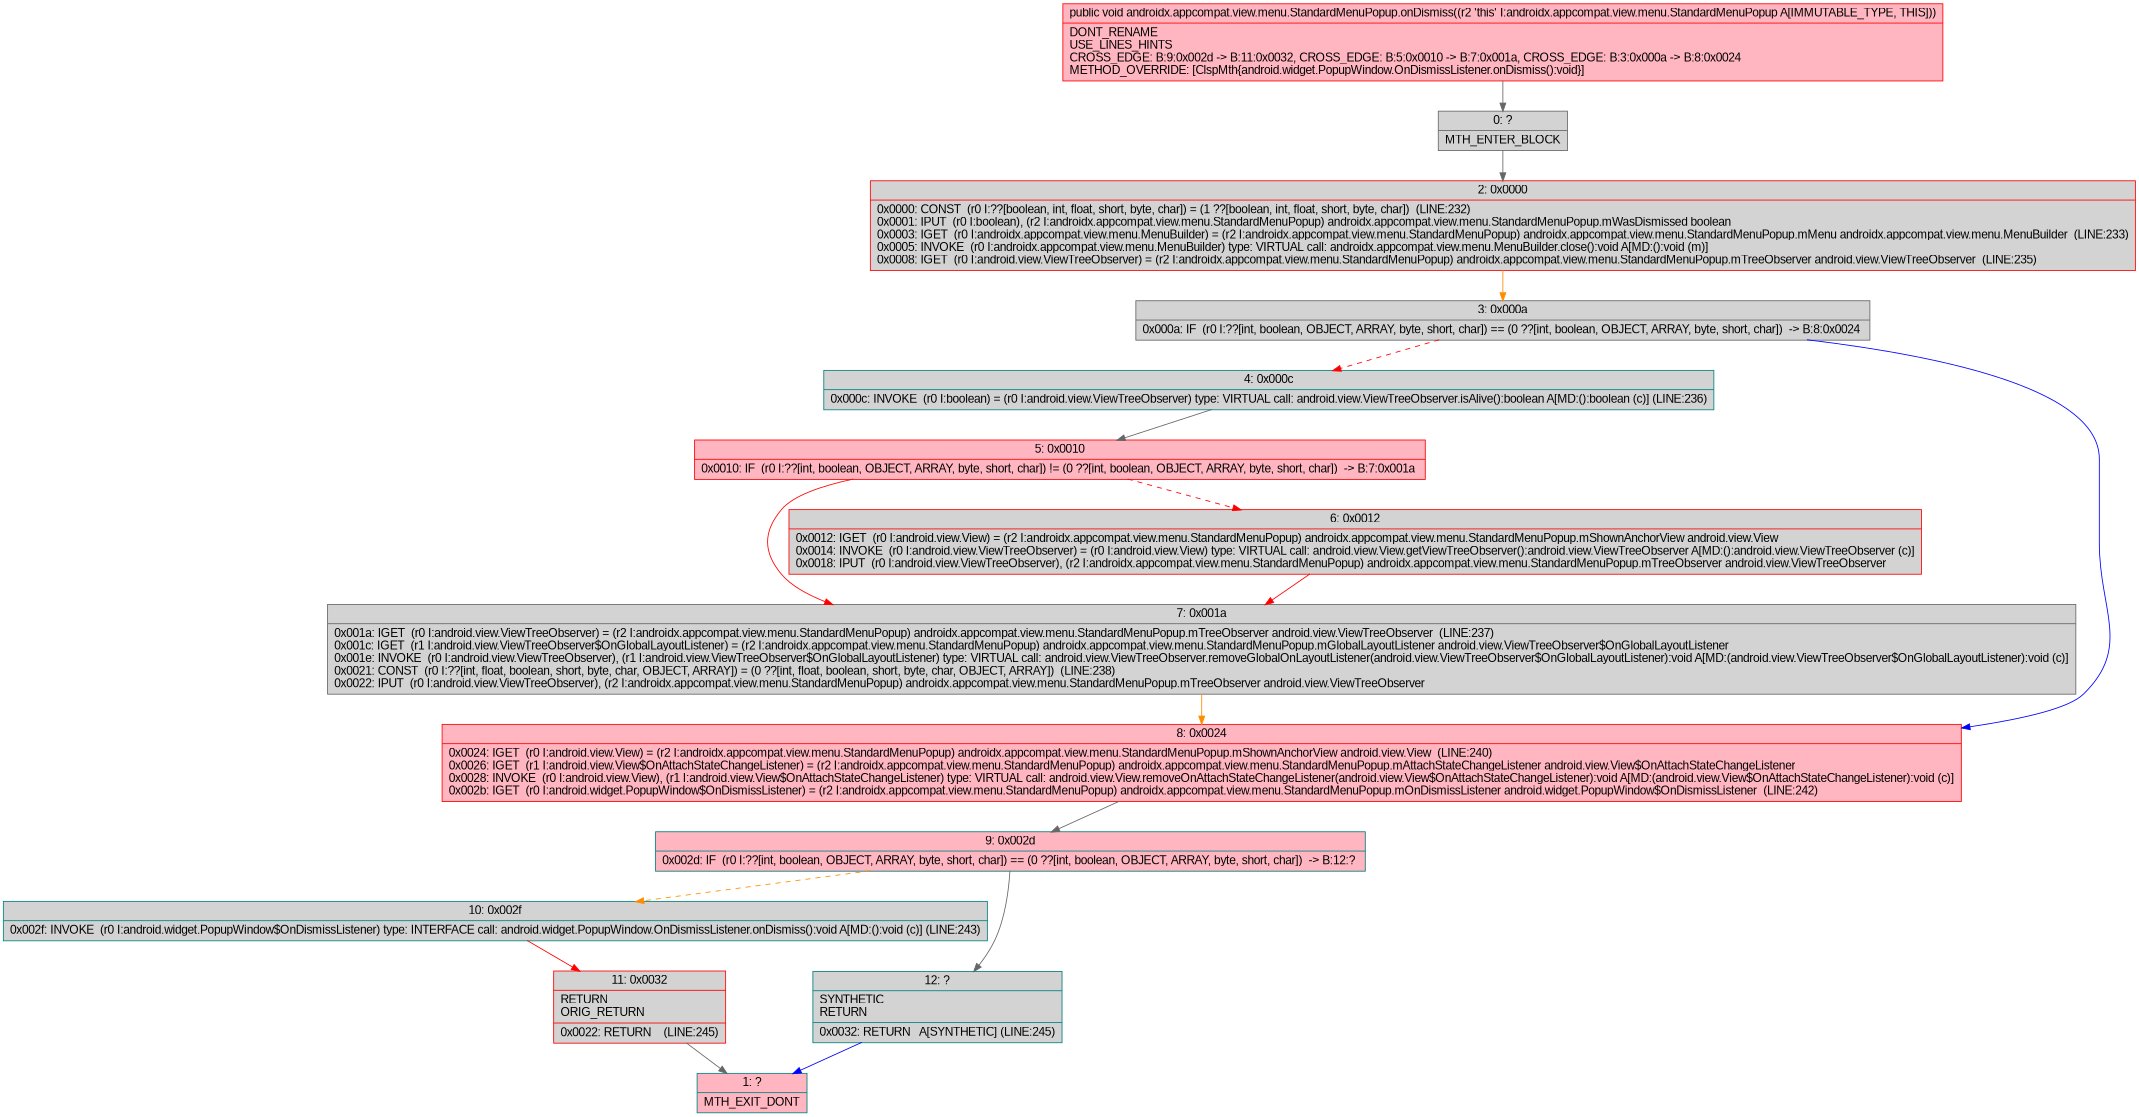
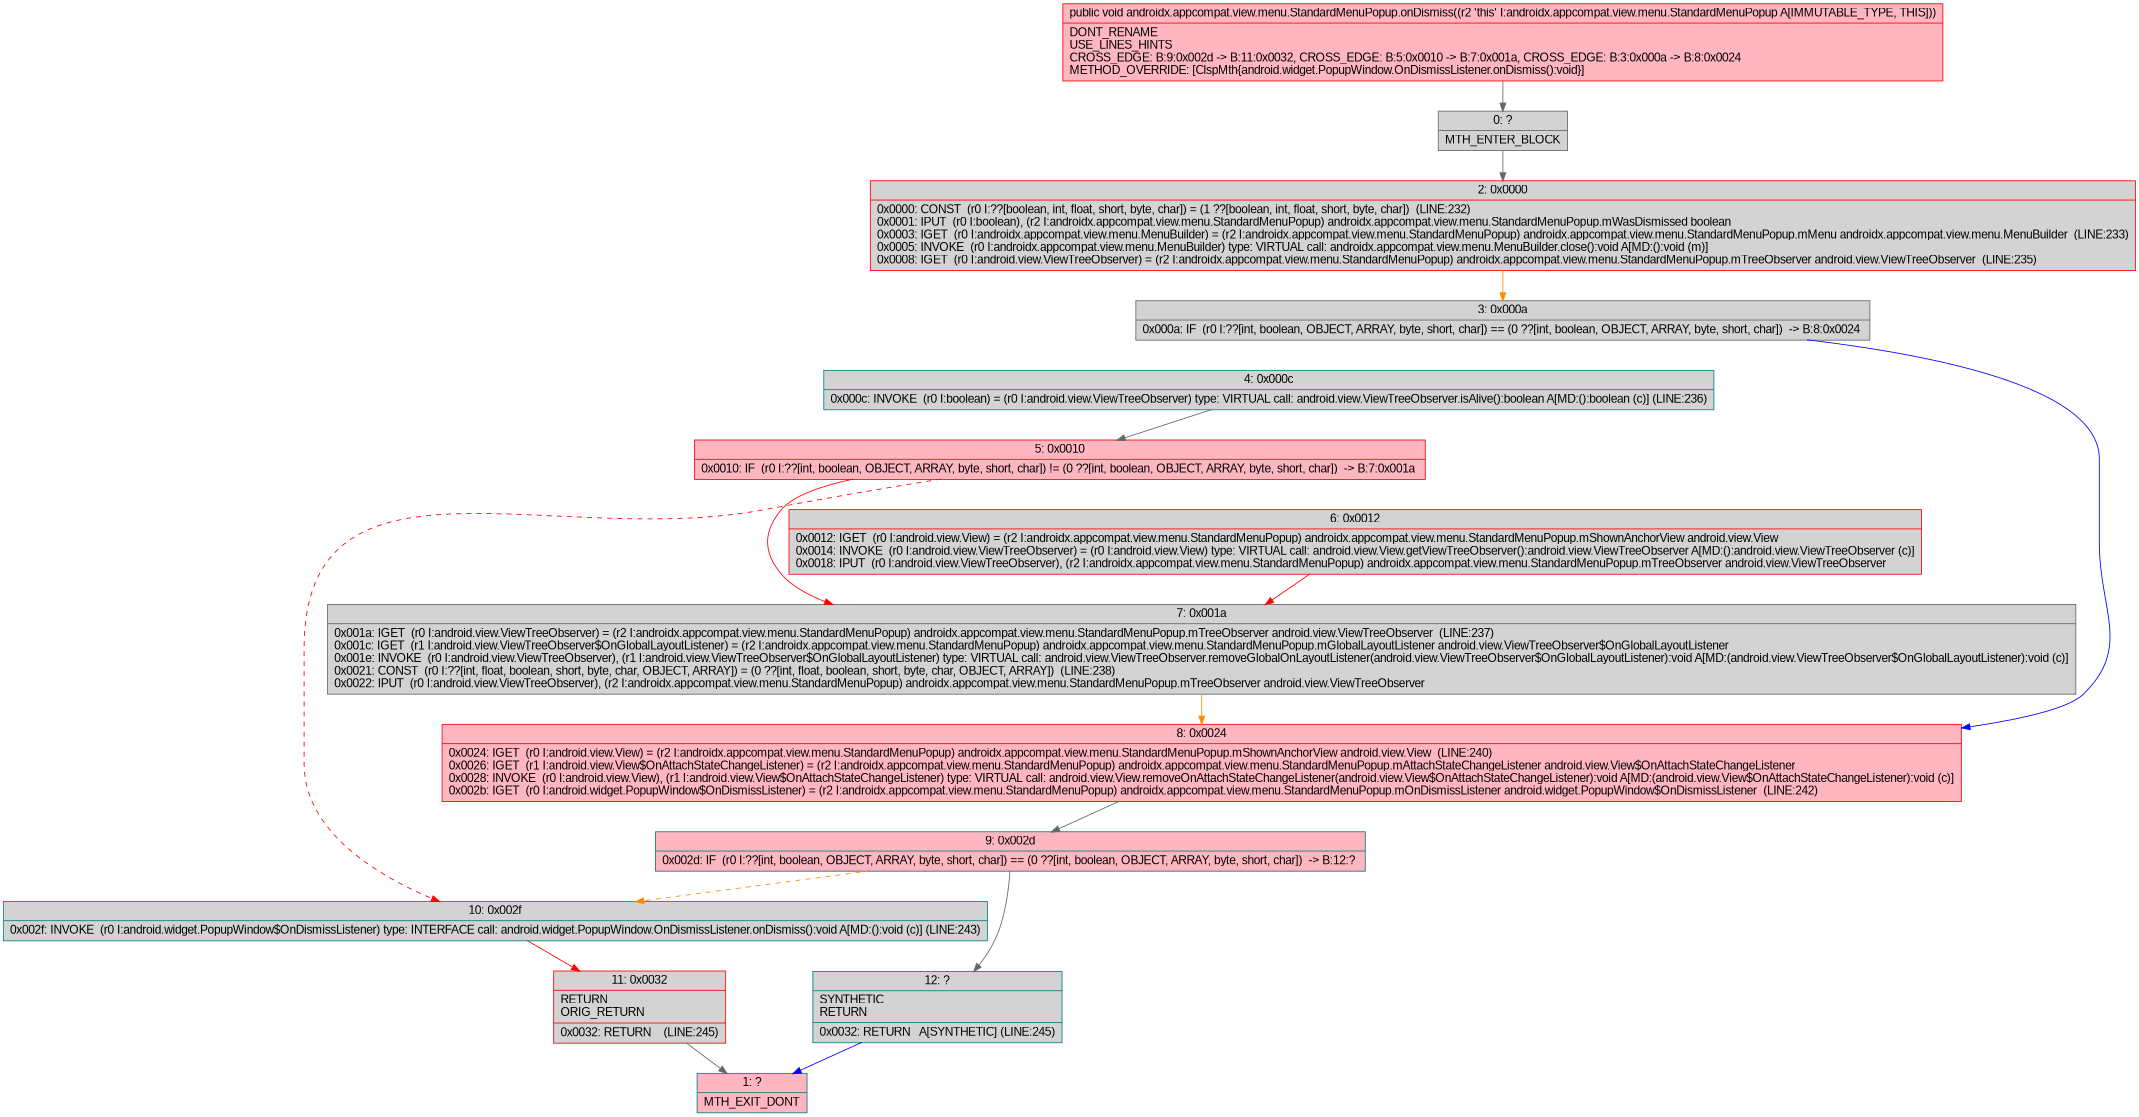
edge "3: 0x000a" -> "4: 0x000c": removed
edge "5: 0x0010" -> "6: 0x0012": now "5: 0x0010" -> "10: 0x002f"
node "11: 0x0032": text "0x0022: RETURN    (LINE:245)" -> "0x0032: RETURN    (LINE:245)"
